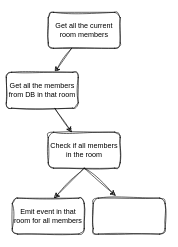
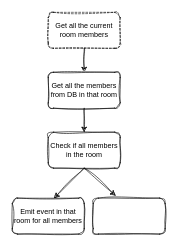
node "Get all the current room members": style solid -> dashed
node "Get all the members from DB in that room": moved (42, 90) -> (84, 90)
